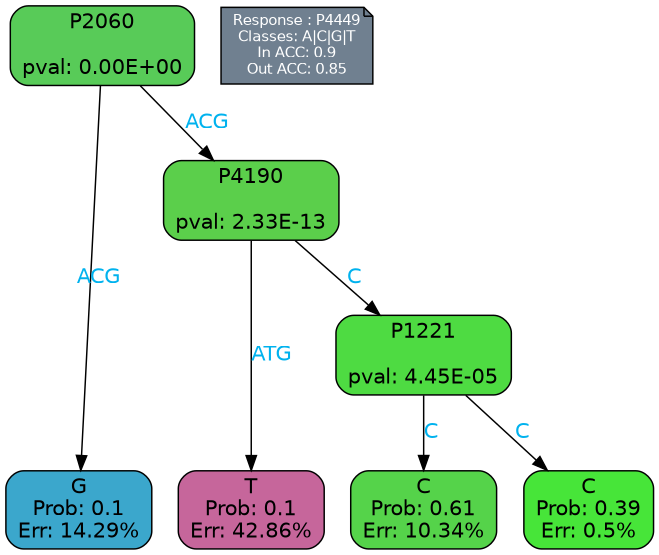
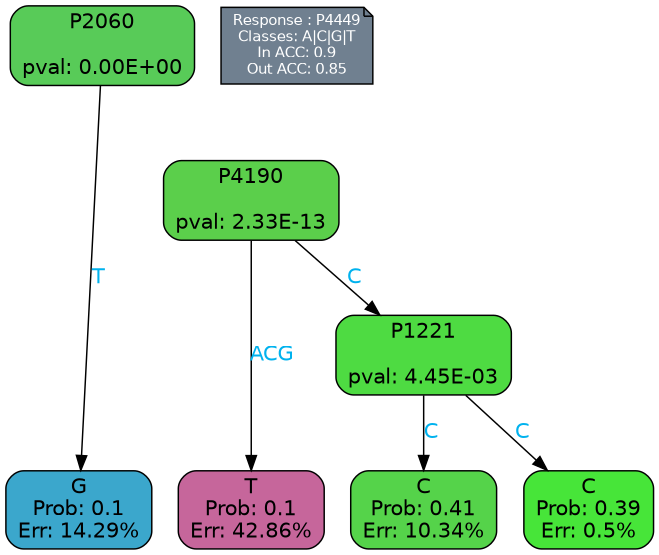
edge "P2060 pval: 0.00E+00" -> "P4190 pval: 2.33E-13": removed, label "ACG"
edge "P2060 pval: 0.00E+00" -> "G Prob: 0.1 Err: 14.29%": label "ACG" -> "T"
edge "P4190 pval: 2.33E-13" -> "T Prob: 0.1 Err: 42.86%": label "ATG" -> "ACG"
node "P1221 pval: 4.45E-05": label "P1221 pval: 4.45E-05" -> "P1221 pval: 4.45E-03"
node "C Prob: 0.61 Err: 10.34%": label "C Prob: 0.61 Err: 10.34%" -> "C Prob: 0.41 Err: 10.34%"
